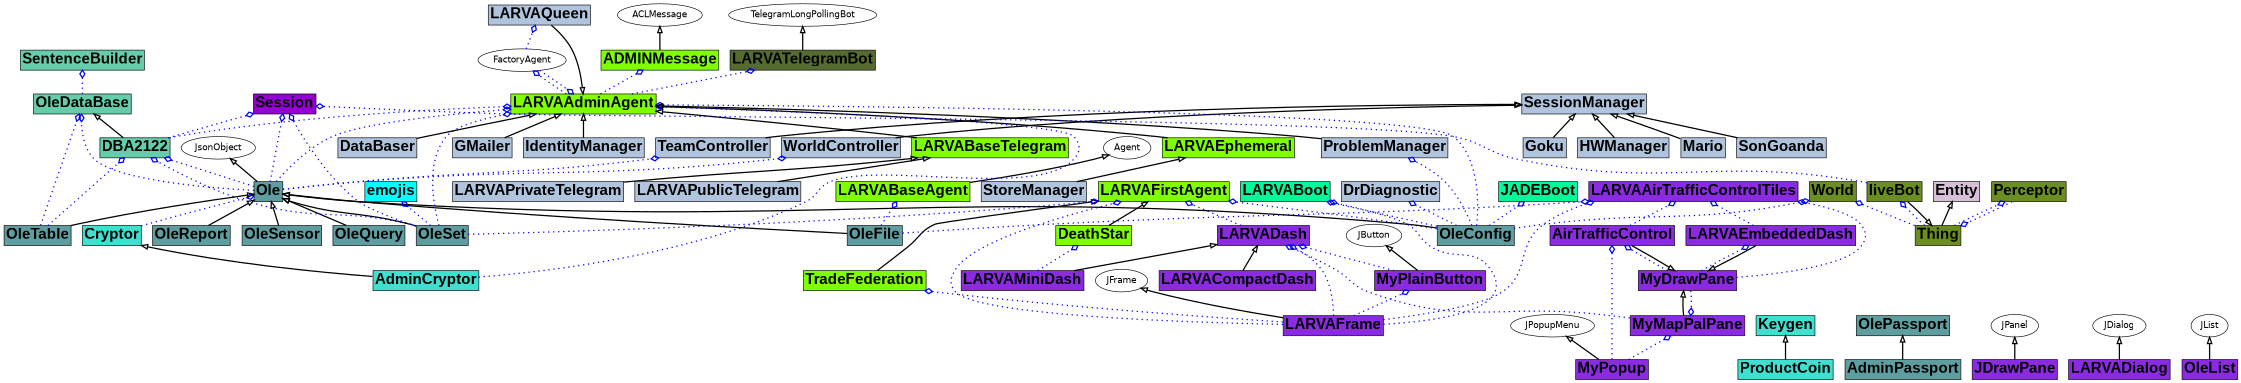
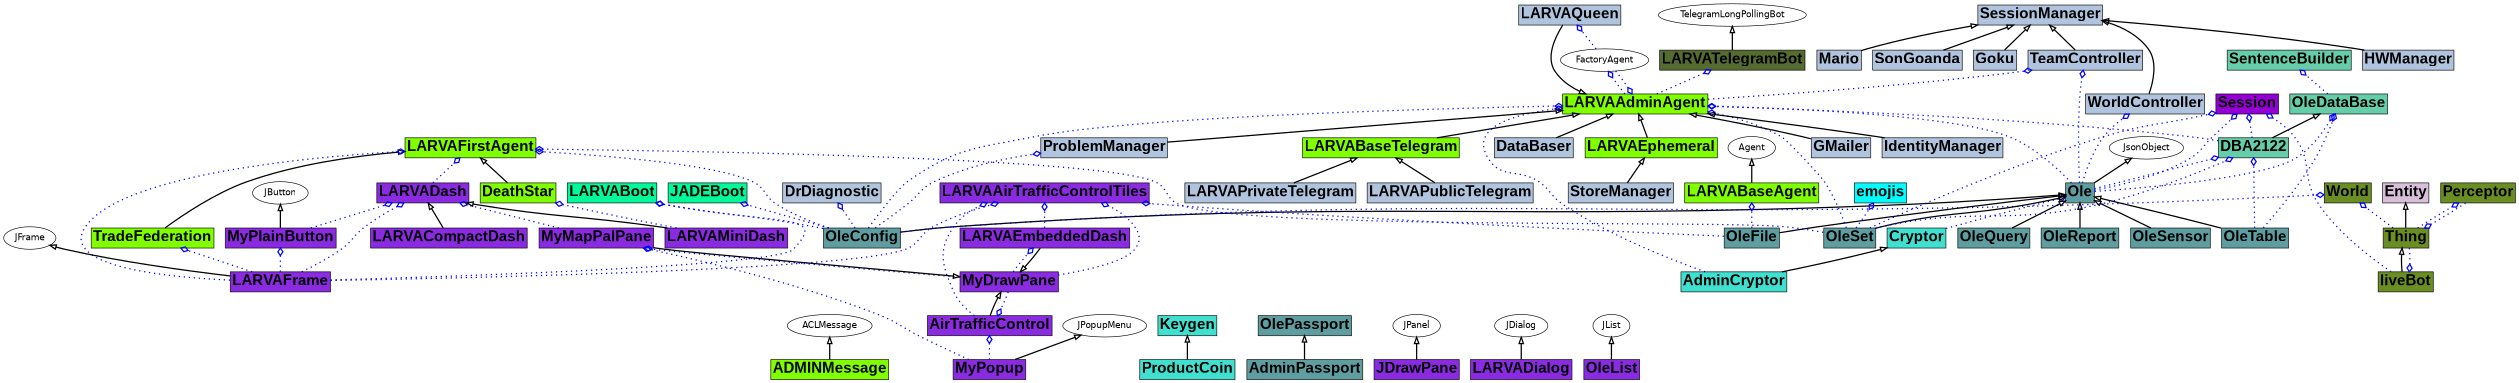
edge "LARVAAdminAgent" -> "ADMINMessage": now "LARVAAdminAgent" -> "TeamController"
